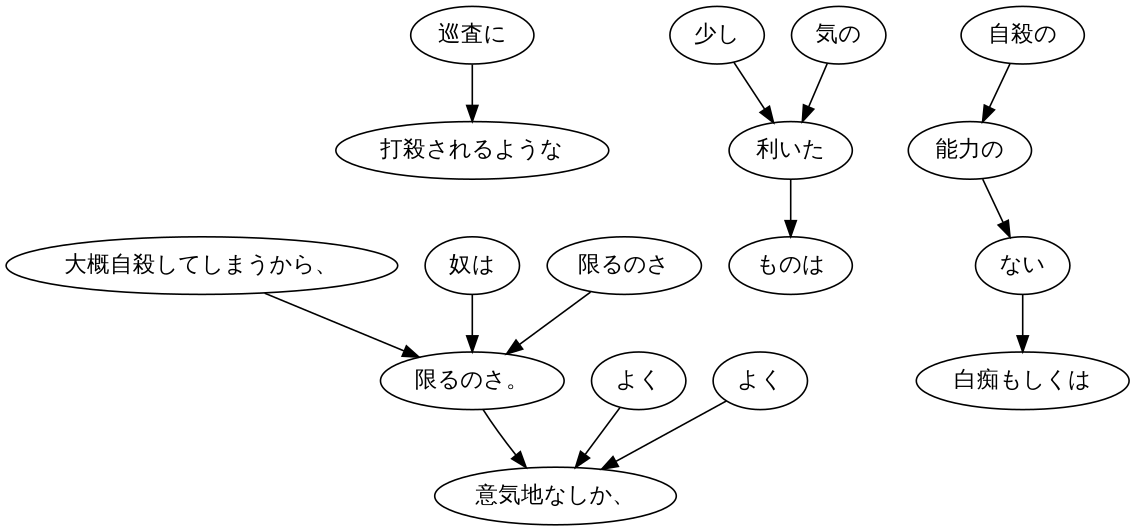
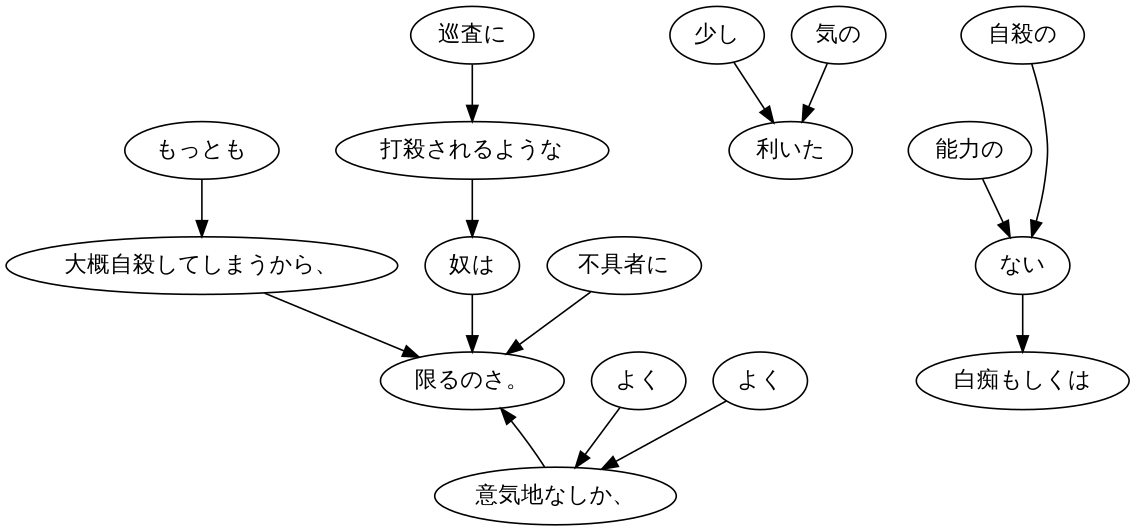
edge "自殺の" -> "能力の": now "自殺の" -> "ない"
node "もっとも": added
edge "打殺されるような" -> "奴は": added
node "限るのさ": label "限るのさ" -> "不具者に"
node "ものは": removed
edge "限るのさ。" -> "意気地なしか、": reversed
